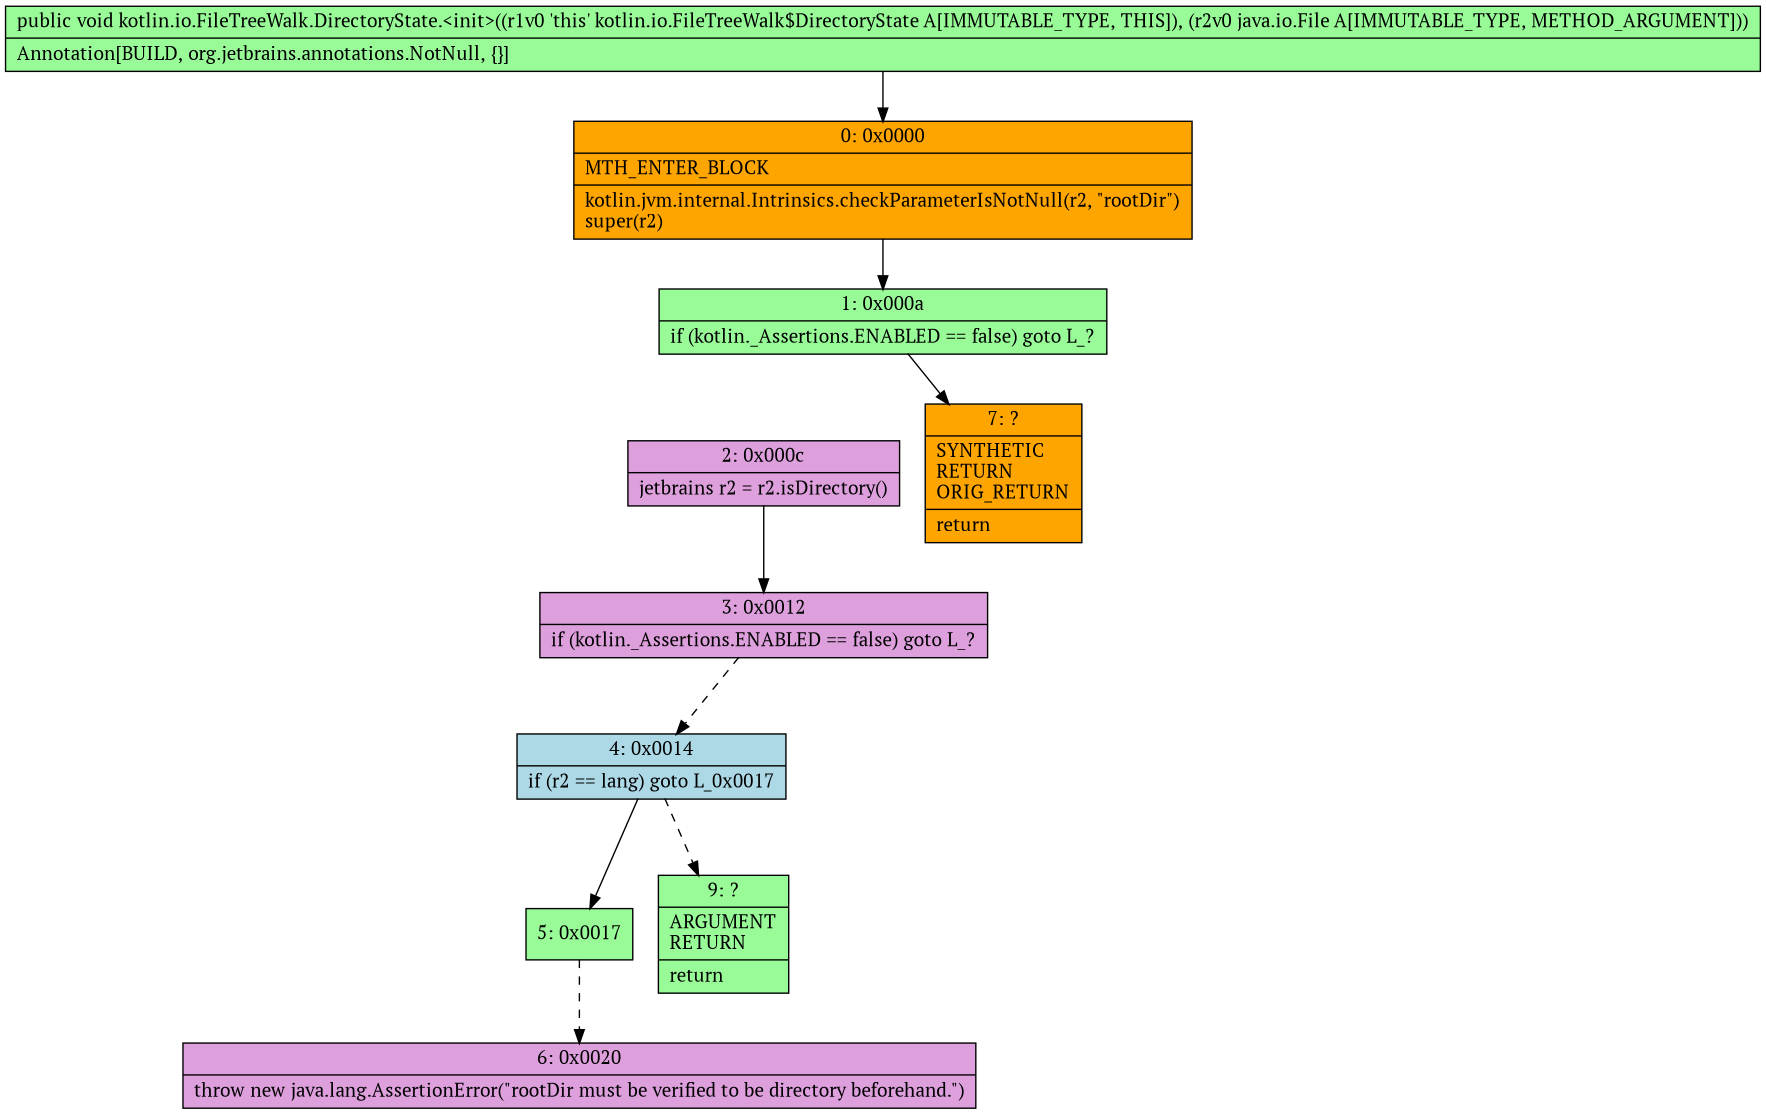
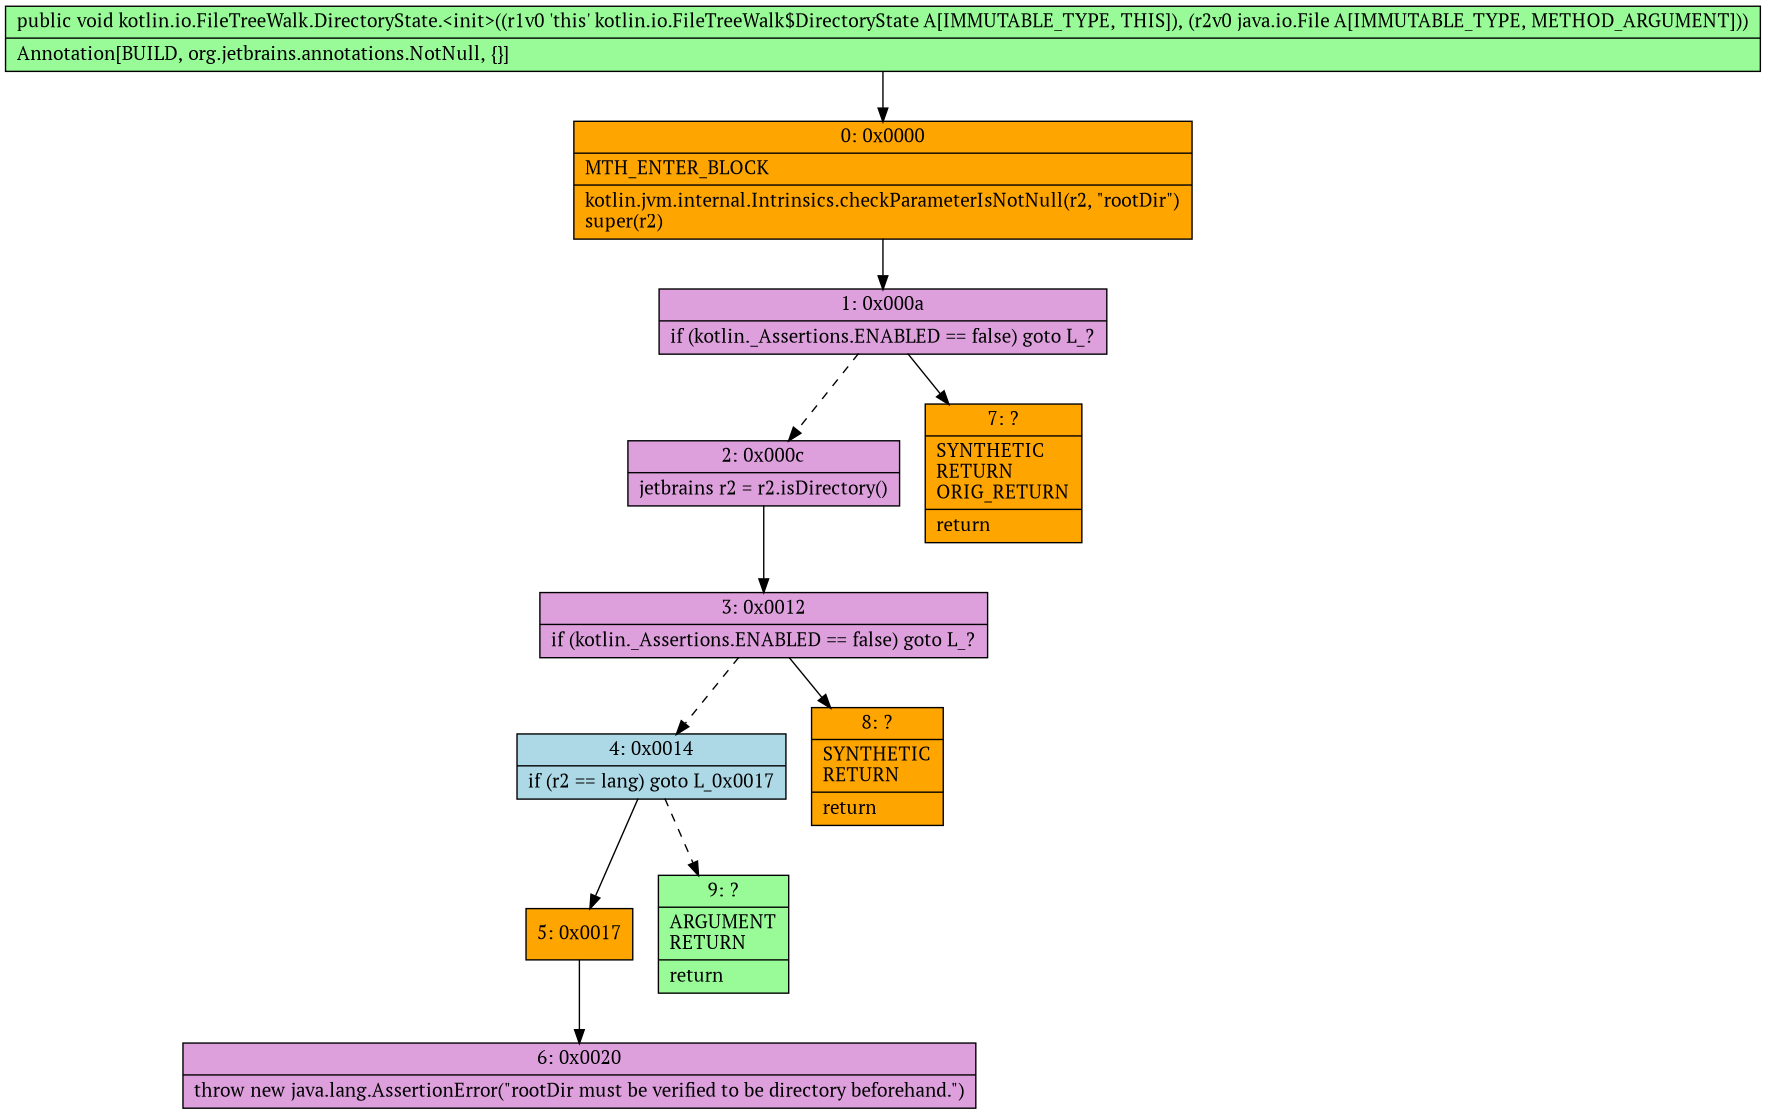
node "1: 0x000a": fillcolor palegreen -> plum
edge "1: 0x000a" -> "2: 0x000c": added
node "8: ?": added
node "5: 0x0017": fillcolor palegreen -> orange
edge "5: 0x0017" -> "6: 0x0020": style dashed -> solid
